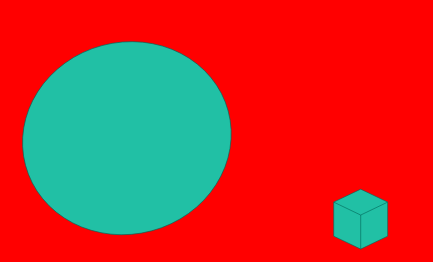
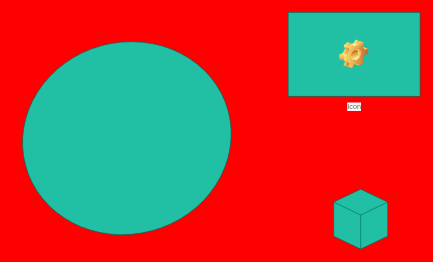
node "Icon": added
